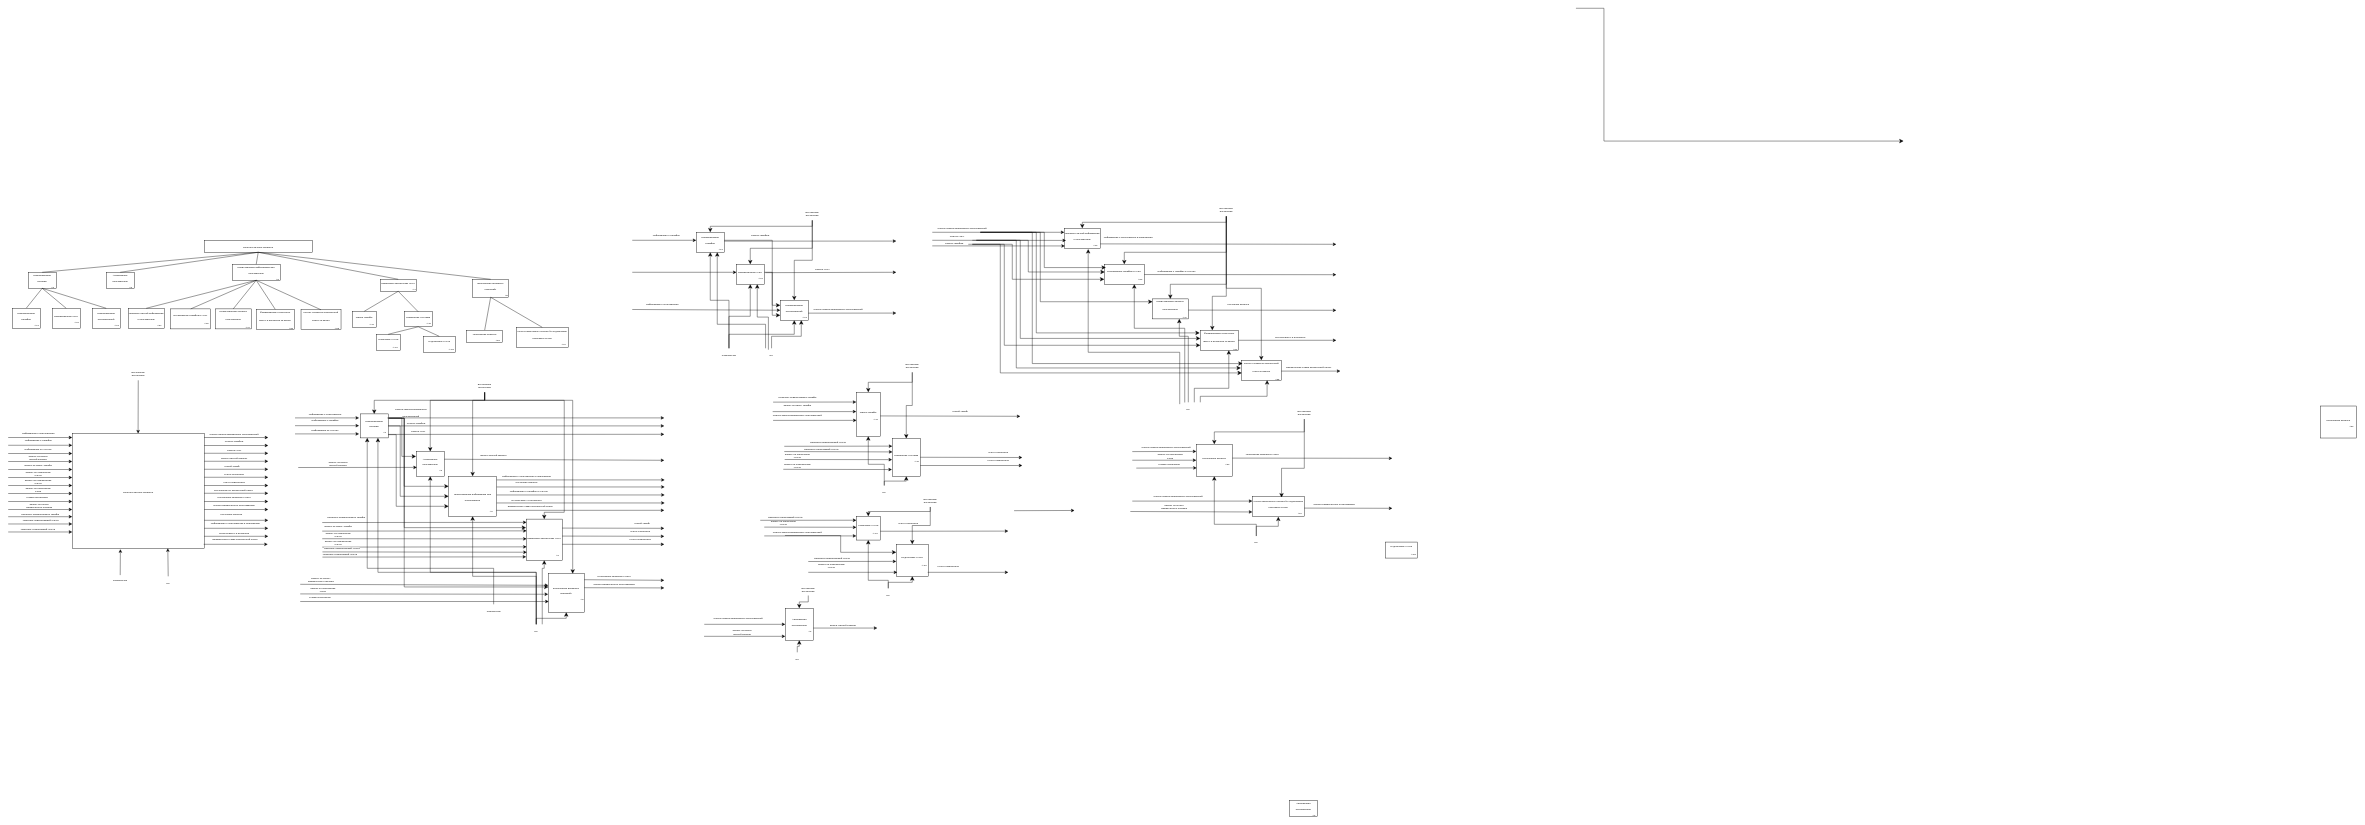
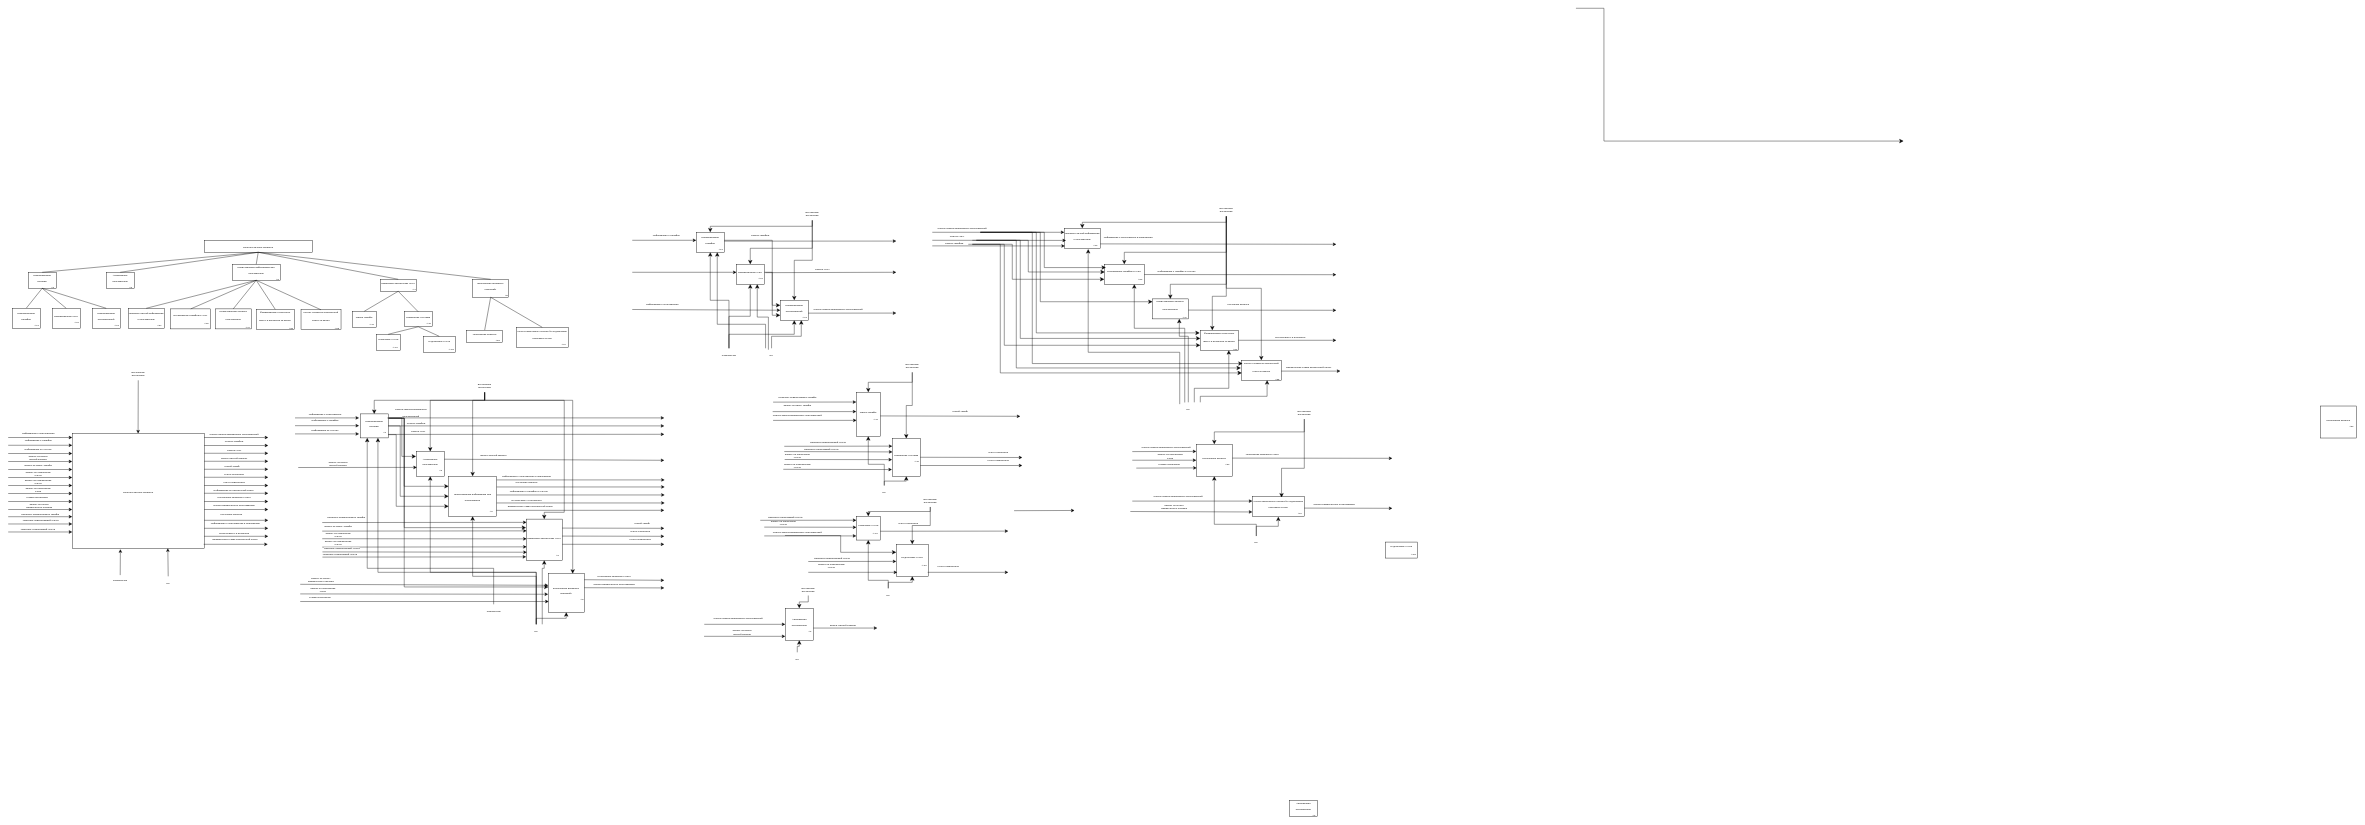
node "Внутренние об абонентской плате": label "Внутренние об абонентской плате" -> "Информация об абонентской плате"
